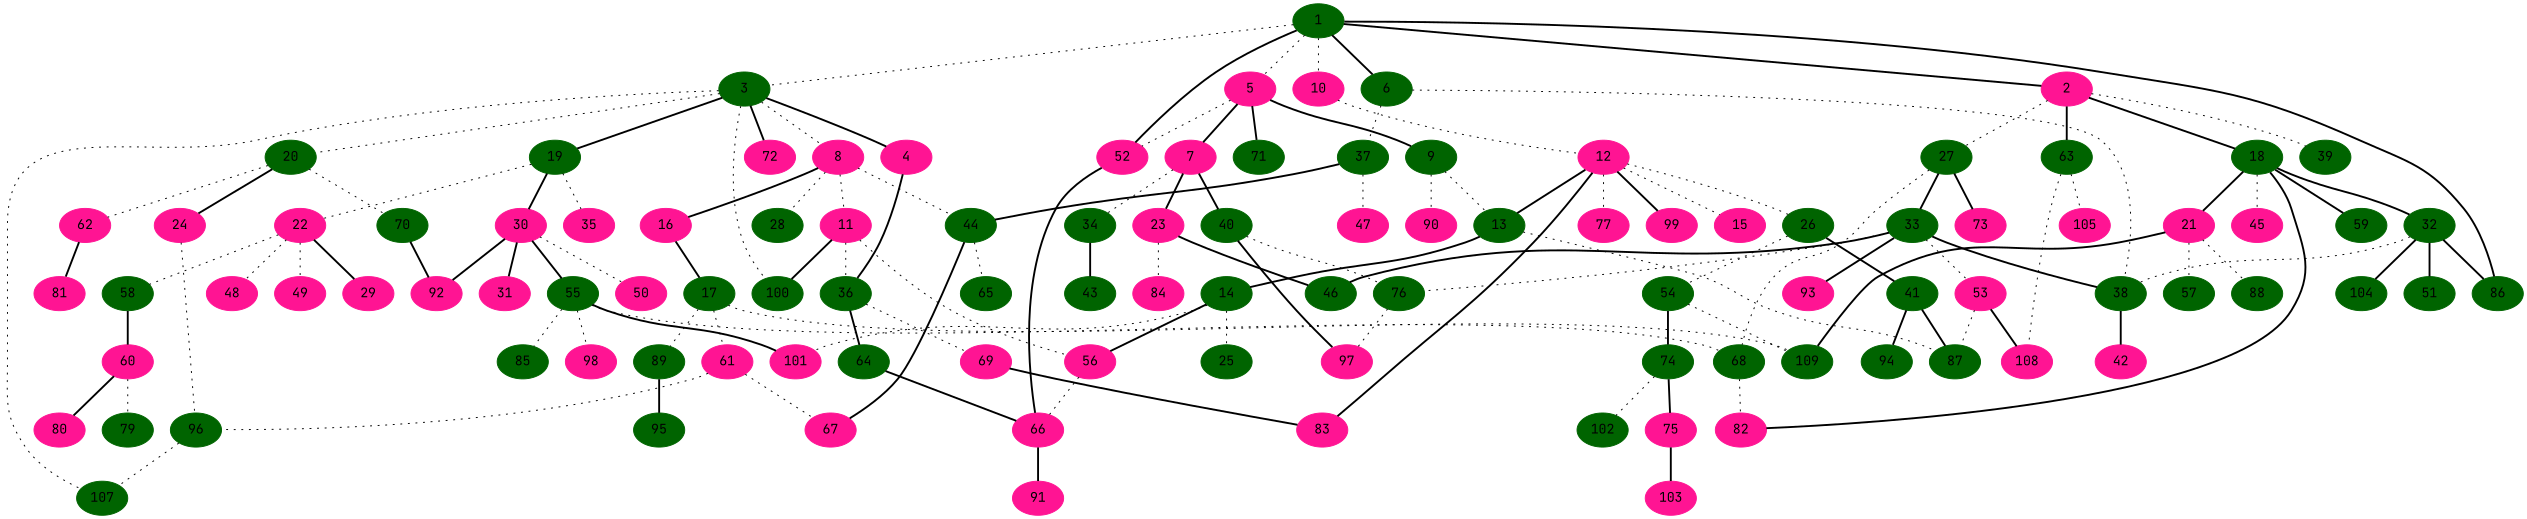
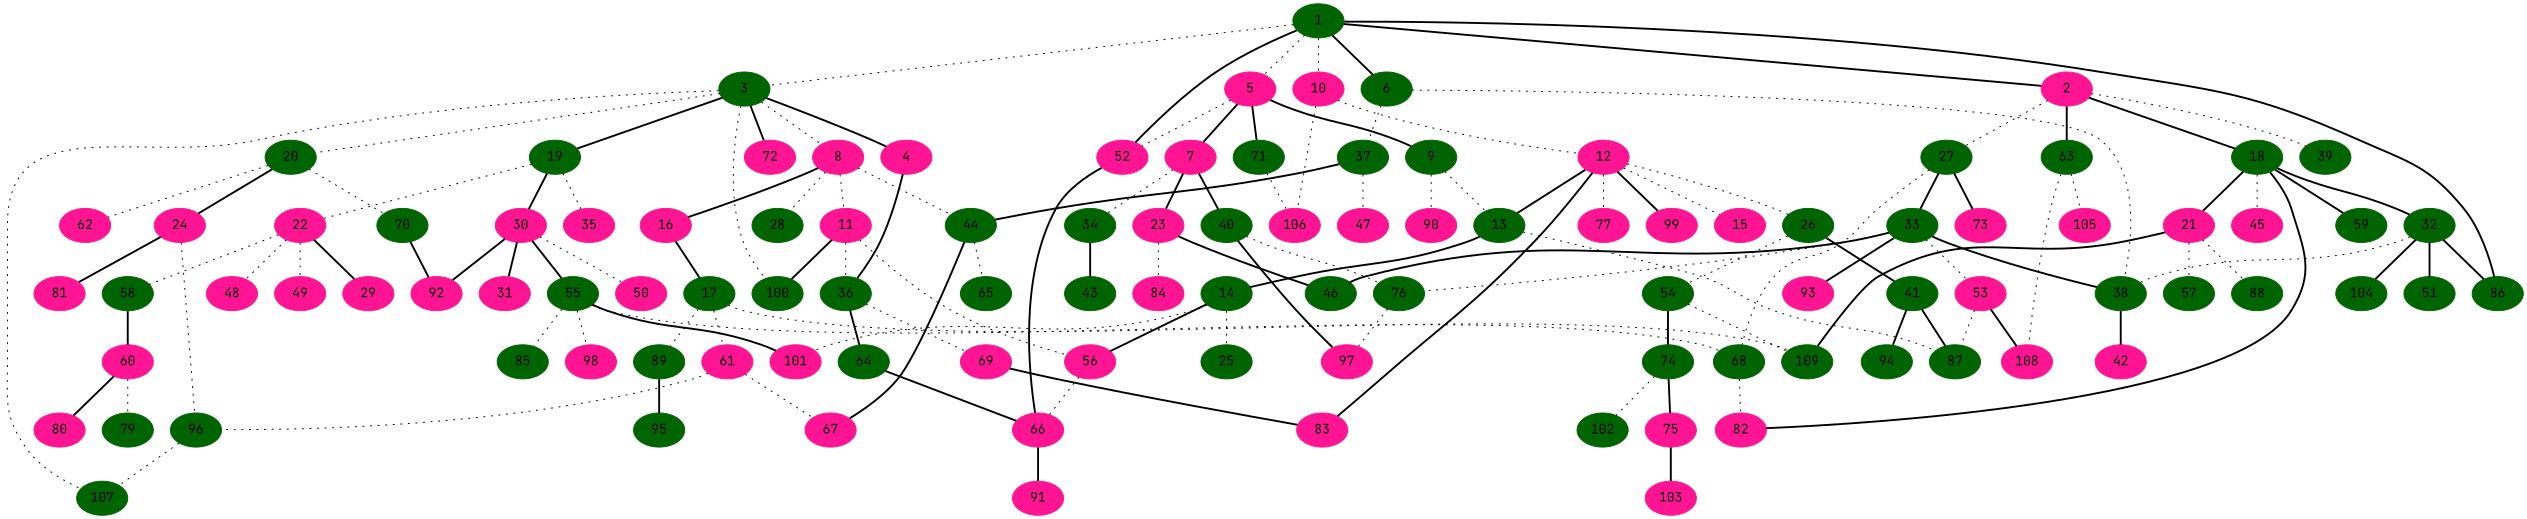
node "106": added
edge "62" -- "81": now "24" -- "81"
